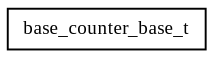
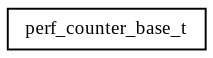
node "base_counter_base_t": label "base_counter_base_t" -> "perf_counter_base_t"
